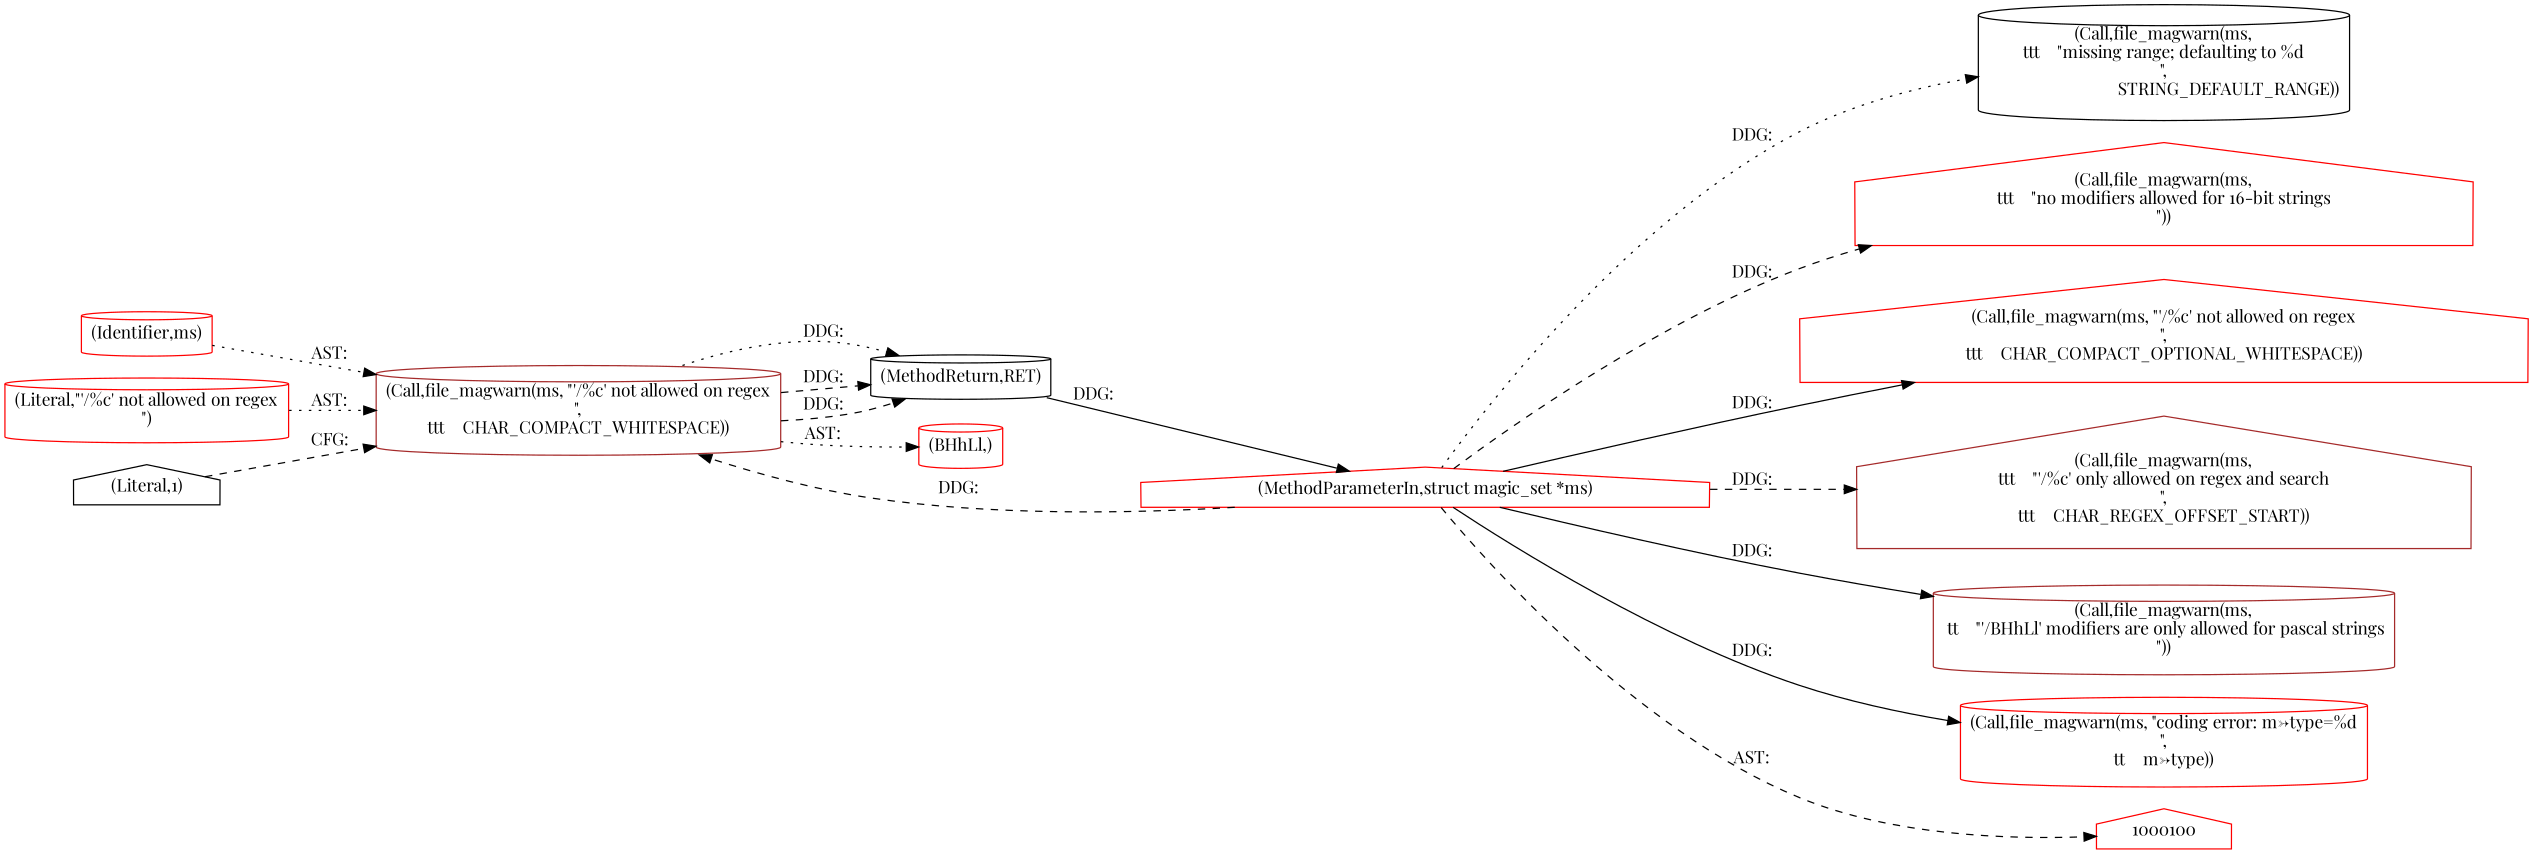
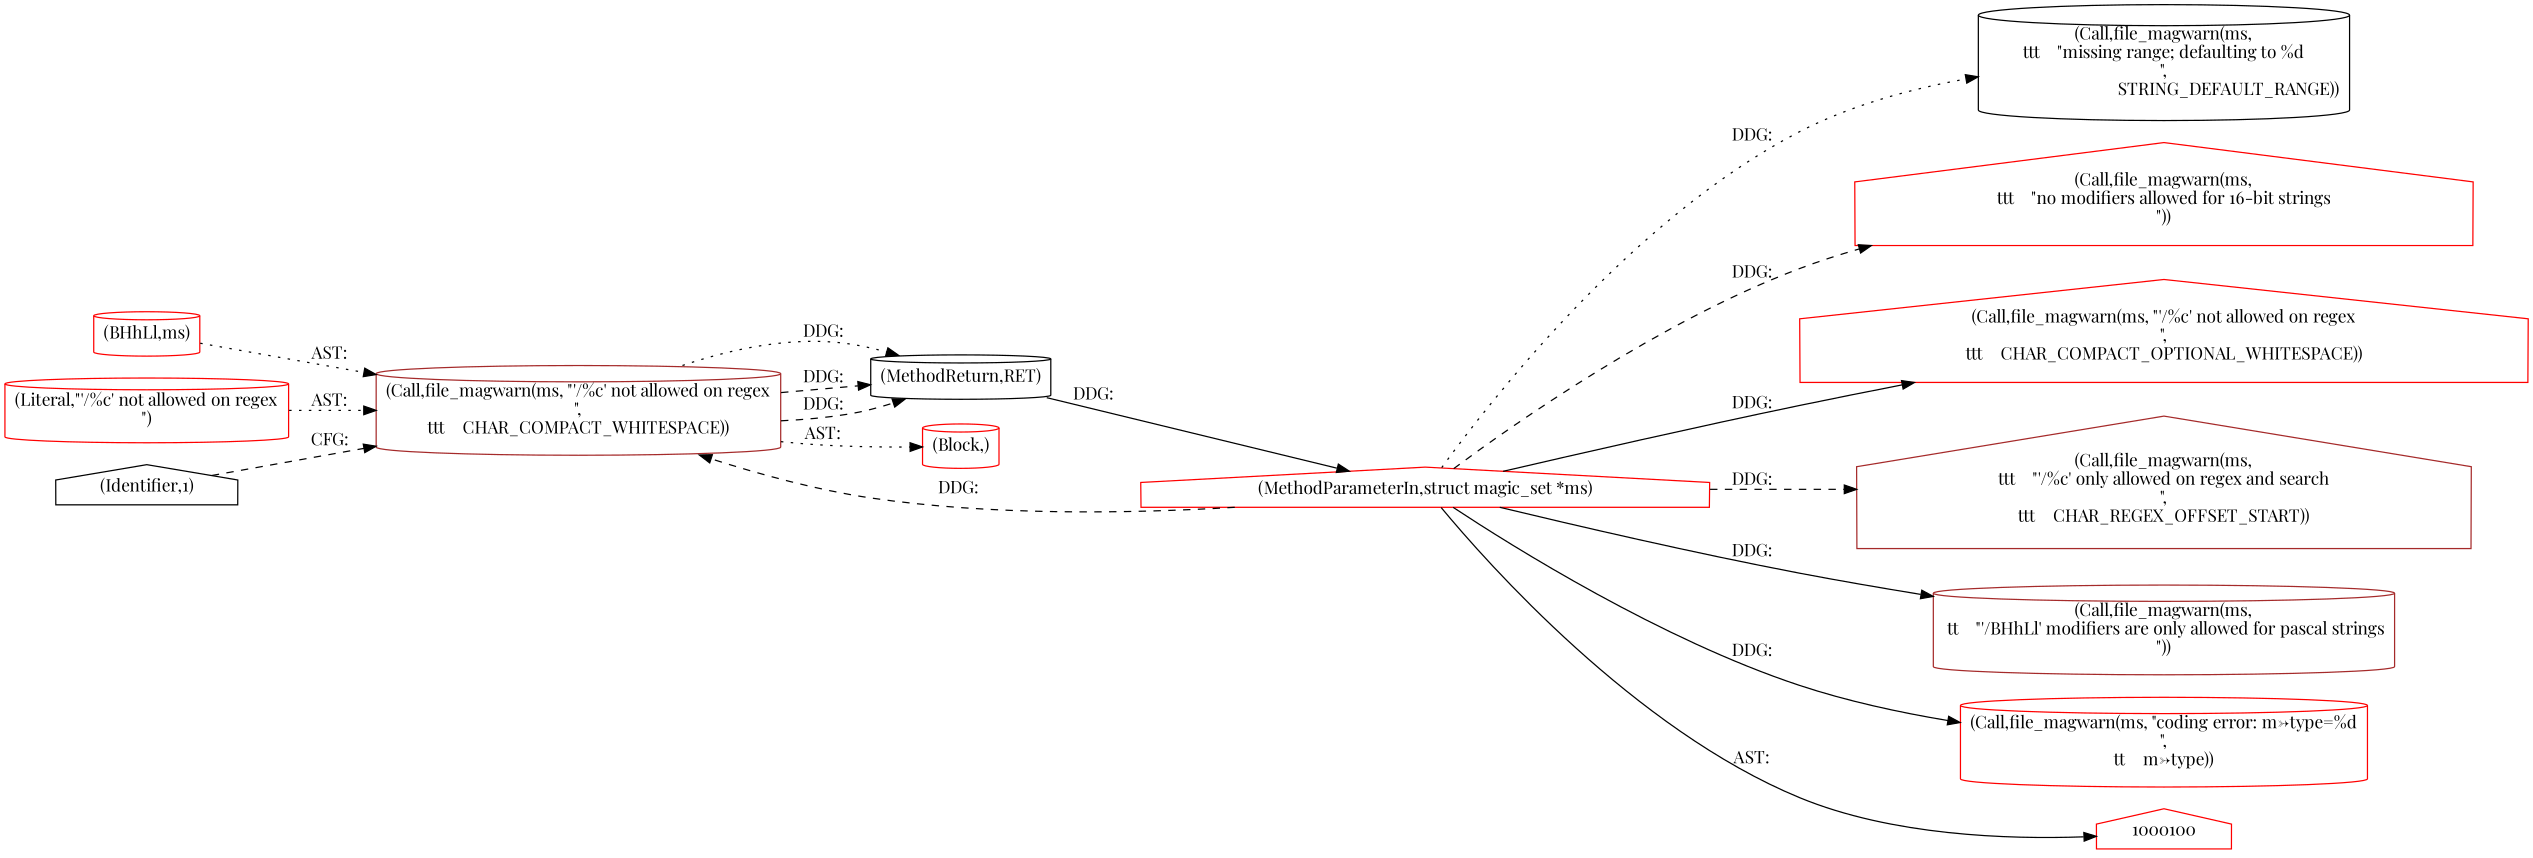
node "(Identifier,ms)": label "(Identifier,ms)" -> "(BHhLl,ms)"
node "(BHhLl,)": label "(BHhLl,)" -> "(Block,)"
node "(Literal,1)": label "(Literal,1)" -> "(Identifier,1)"
edge "(MethodParameterIn,struct magic_set *ms)" -> "1000100": style dashed -> solid
